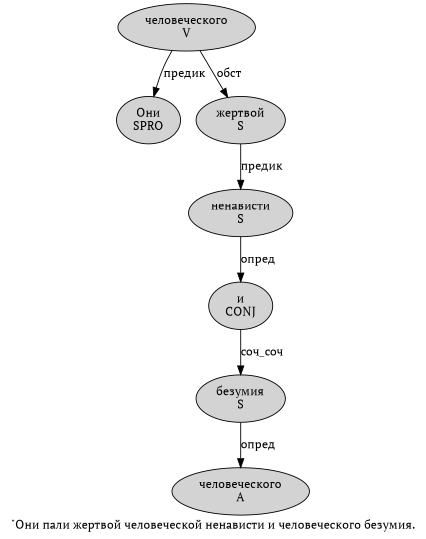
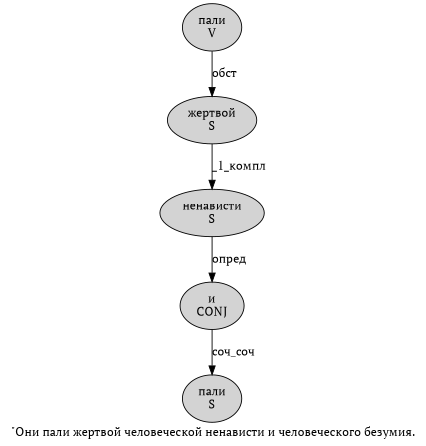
node "человеческого V": label "человеческого V" -> "пали V"
node "Они SPRO": removed
edge "жертвой S" -> "ненависти S": label "предик" -> "_1_компл"
node "безумия S": label "безумия S" -> "пали S"
node "человеческого A": removed
